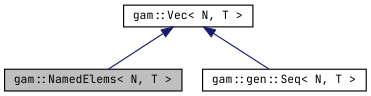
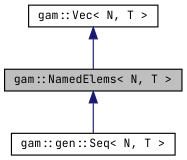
edge "gam::gen::Seq< N, T >" -> "gam::Vec< N, T >": now "gam::gen::Seq< N, T >" -> "gam::NamedElems< N, T >"
